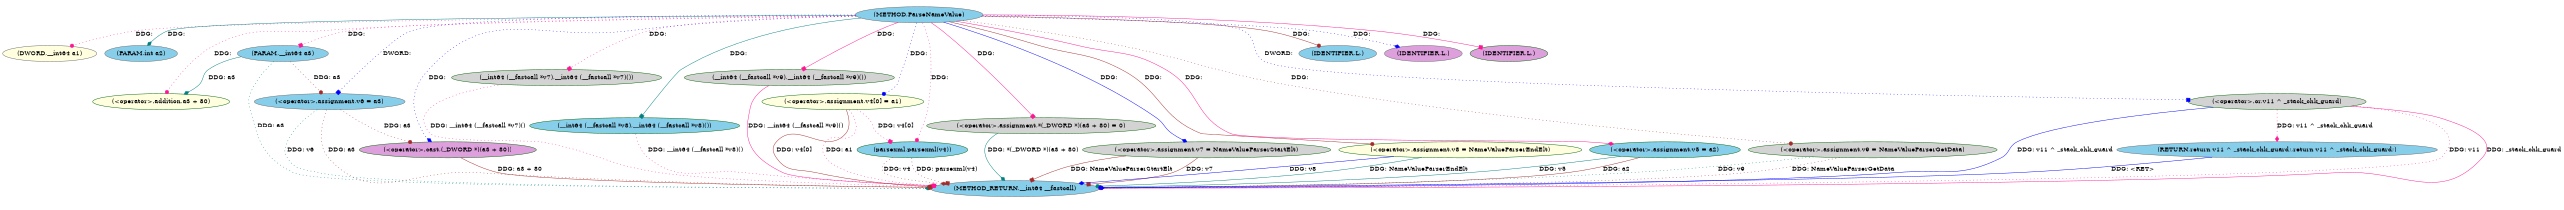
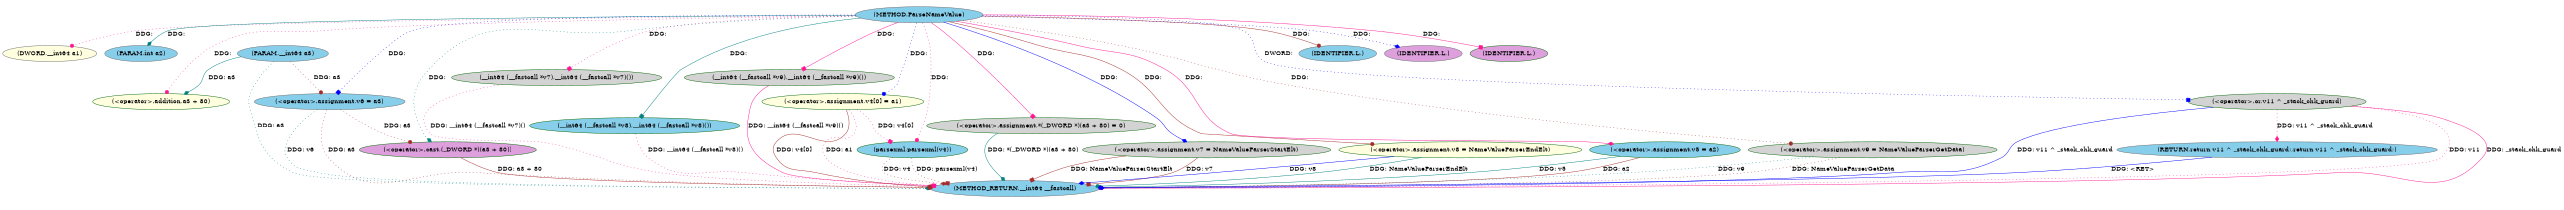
edge "(METHOD,ParseNameValue)" -> "(PARAM,__int64 a3)": removed, label "DDG:"
edge "(METHOD,ParseNameValue)" -> "(<operator>.cast,(_DWORD *)(a3 + 80))": color blue -> teal
edge "(METHOD,ParseNameValue)" -> "(<operator>.assignment,v6 = a3)": label "DWORD: " -> "DDG: "
